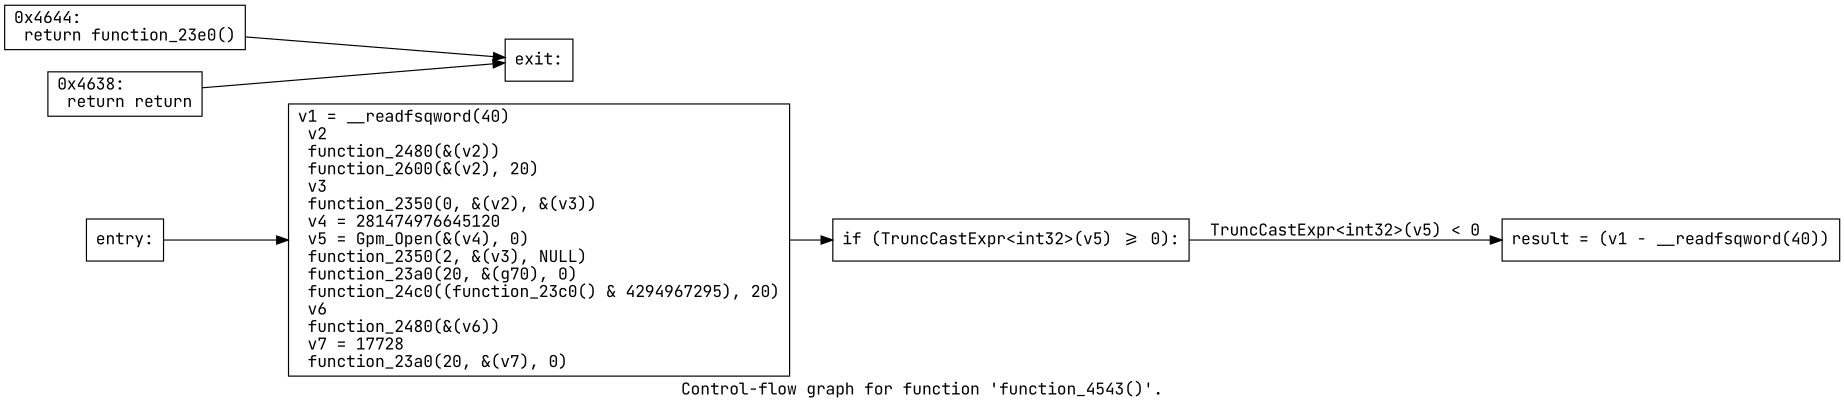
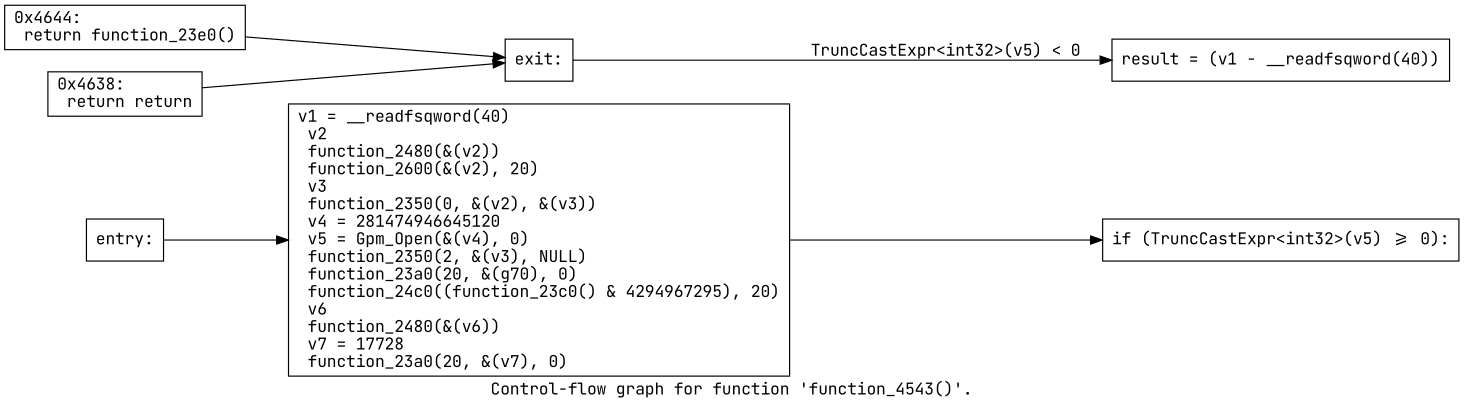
node "v1 = __readfsqword(40)": text "v4 = 281474976645120" -> "v4 = 281474946645120"
edge "if (TruncCastExpr<int32>(v5) >= 0):" -> "result = (v1 - __readfsqword(40))": now "exit:" -> "result = (v1 - __readfsqword(40))"
